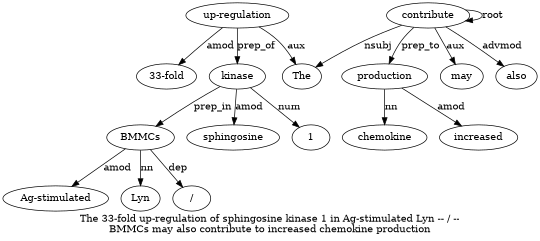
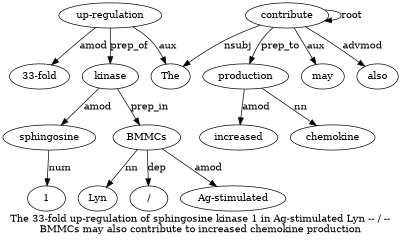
edge "kinase" -> "1": now "sphingosine" -> "1"
